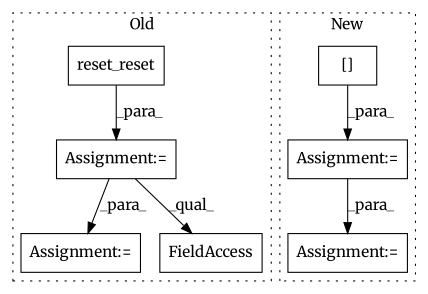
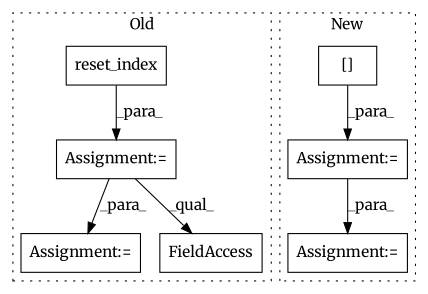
node "reset_reset": label "reset_reset" -> "reset_index"
